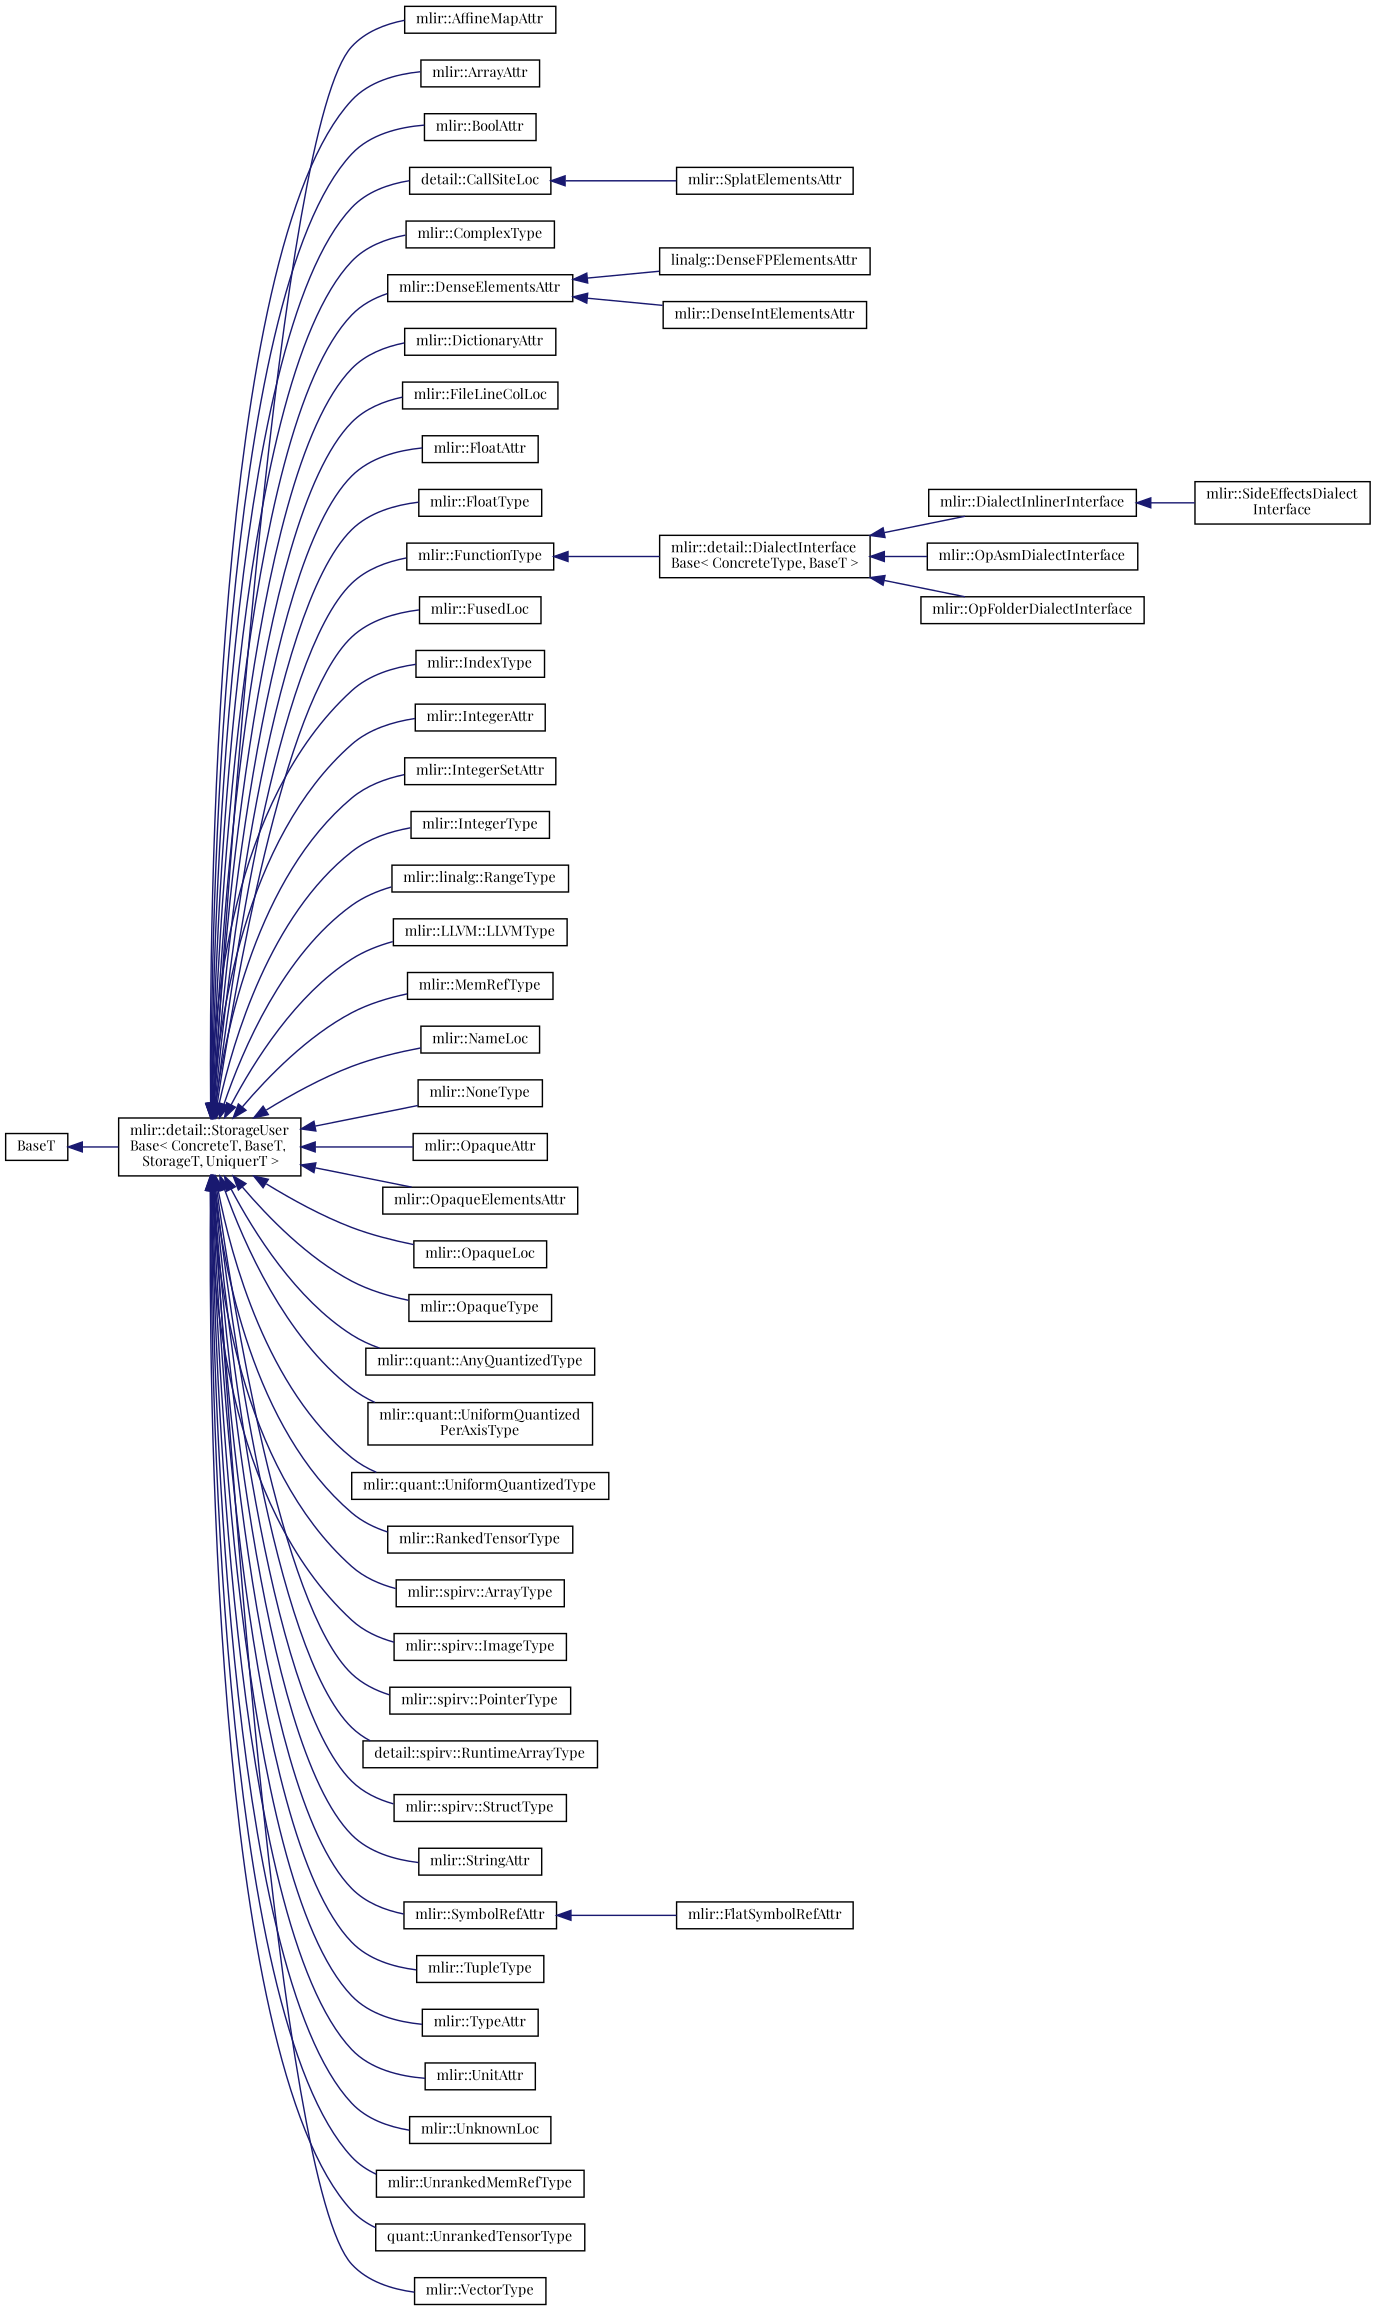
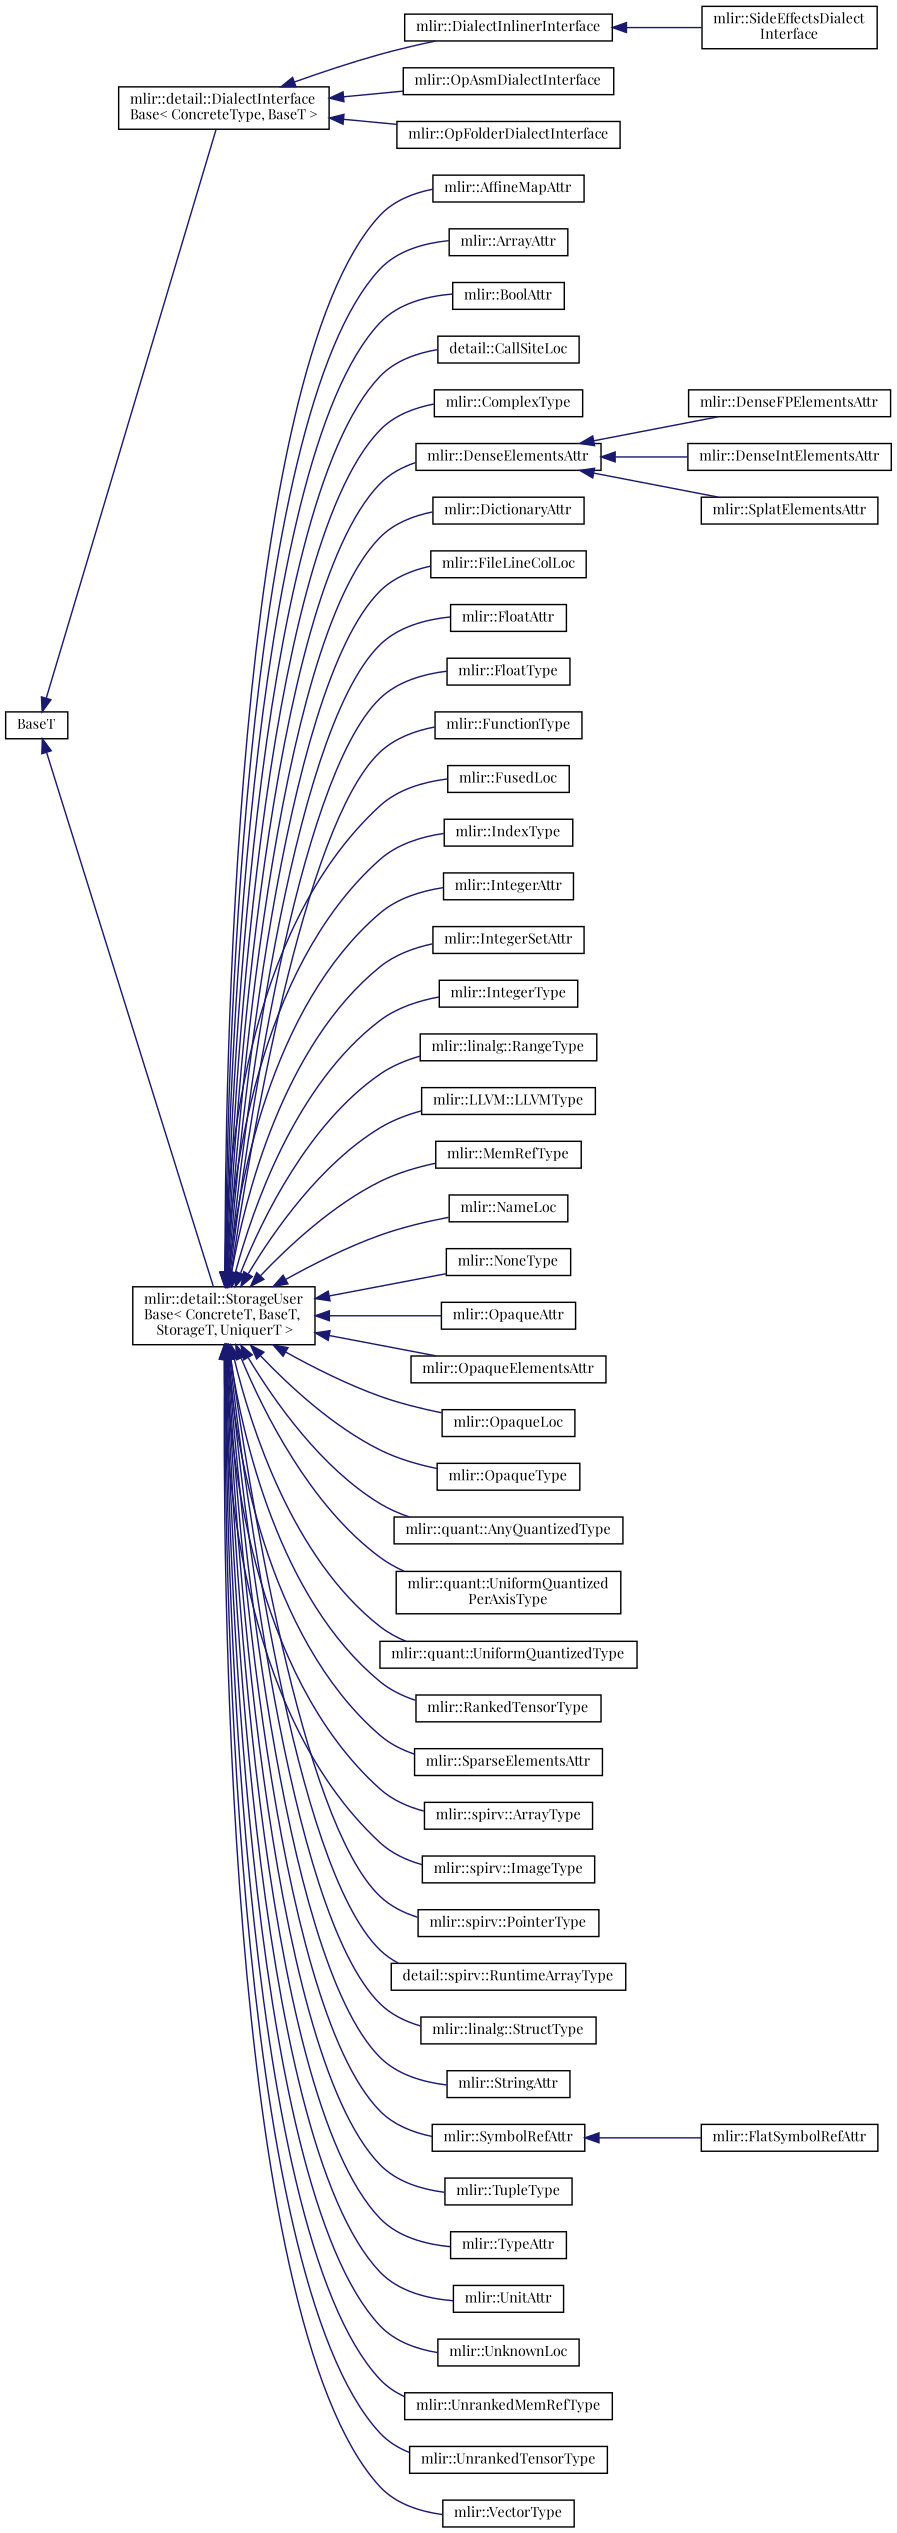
edge "mlir::SplatElementsAttr" -> "detail::CallSiteLoc": now "mlir::SplatElementsAttr" -> "mlir::DenseElementsAttr"
node "linalg::DenseFPElementsAttr": label "linalg::DenseFPElementsAttr" -> "mlir::DenseFPElementsAttr"
edge "mlir::detail::DialectInterface Base< ConcreteType, BaseT >" -> "mlir::FunctionType": now "mlir::detail::DialectInterface Base< ConcreteType, BaseT >" -> "BaseT"
node "mlir::SparseElementsAttr": added
node "mlir::spirv::StructType": label "mlir::spirv::StructType" -> "mlir::linalg::StructType"
node "quant::UnrankedTensorType": label "quant::UnrankedTensorType" -> "mlir::UnrankedTensorType"
